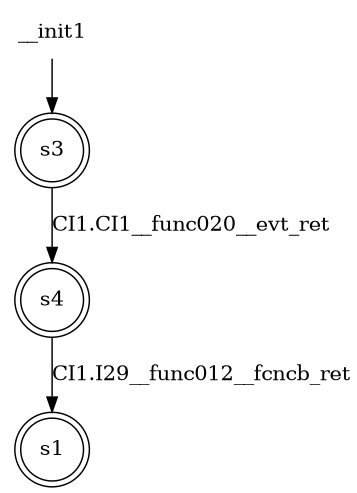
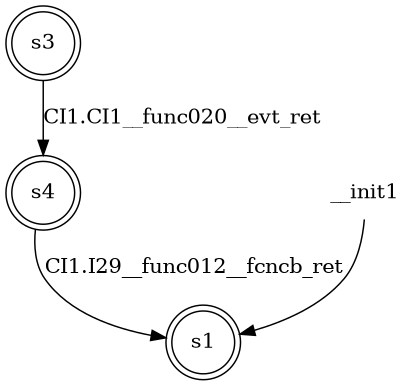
edge "__init1" -> "s3": now "__init1" -> "s1"
